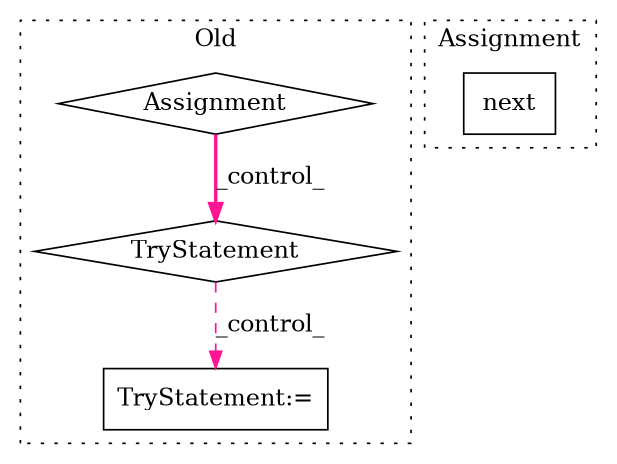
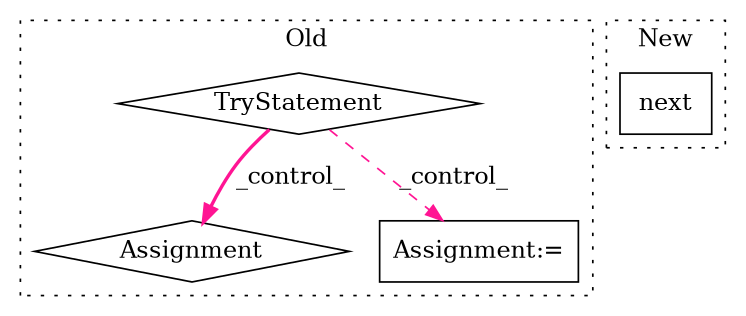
cluster "Assignment": label "Assignment" -> "New"
edge "Assignment" -> "TryStatement": reversed
node "TryStatement:=": label "TryStatement:=" -> "Assignment:="
